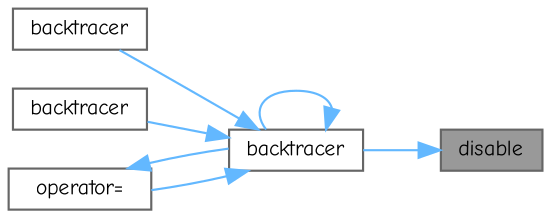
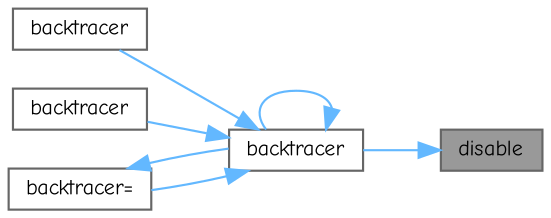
node "operator=": label "operator=" -> "backtracer="
